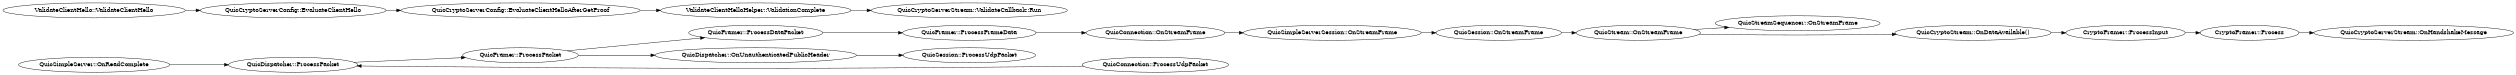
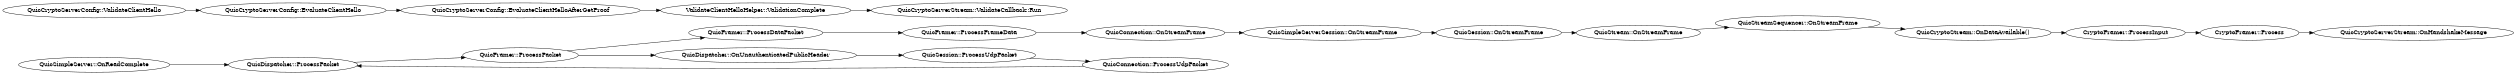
node "ValidateClientHello::ValidateClientHello": label "ValidateClientHello::ValidateClientHello" -> "QuicCryptoServerConfig::ValidateClientHello"
edge "QuicStream::OnStreamFrame" -> "QuicCryptoStream::OnDataAvailable()": now "QuicStreamSequencer::OnStreamFrame" -> "QuicCryptoStream::OnDataAvailable()"
edge "QuicSession::ProcessUdpPacket" -> "QuicConnection::ProcessUdpPacket": added
